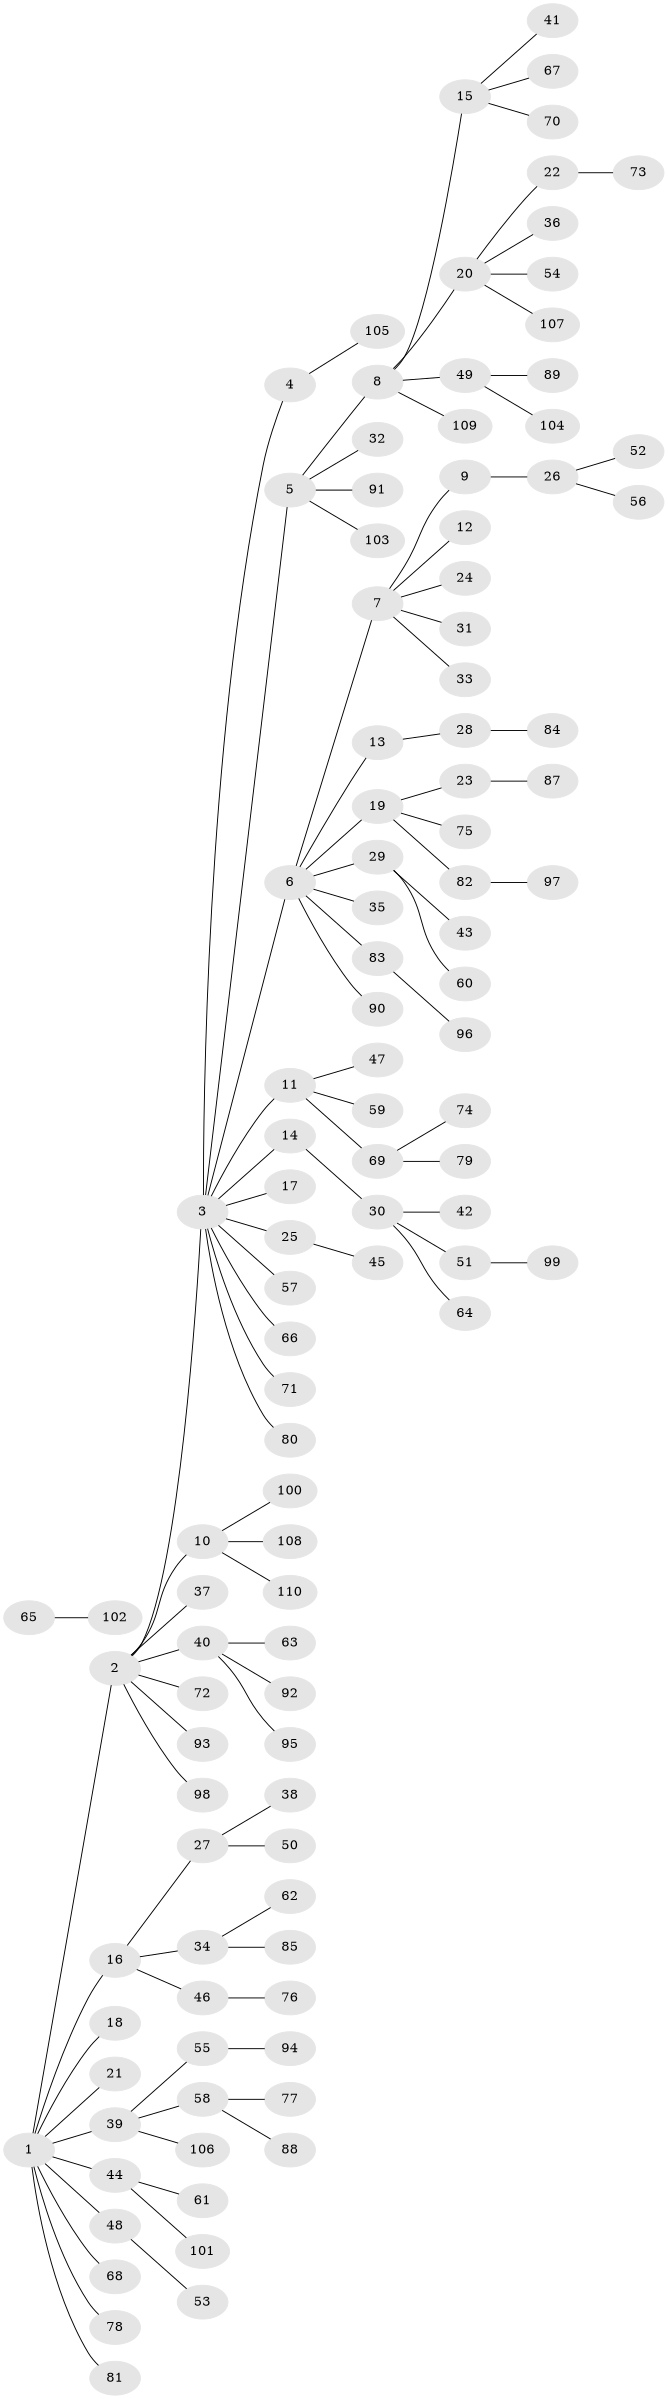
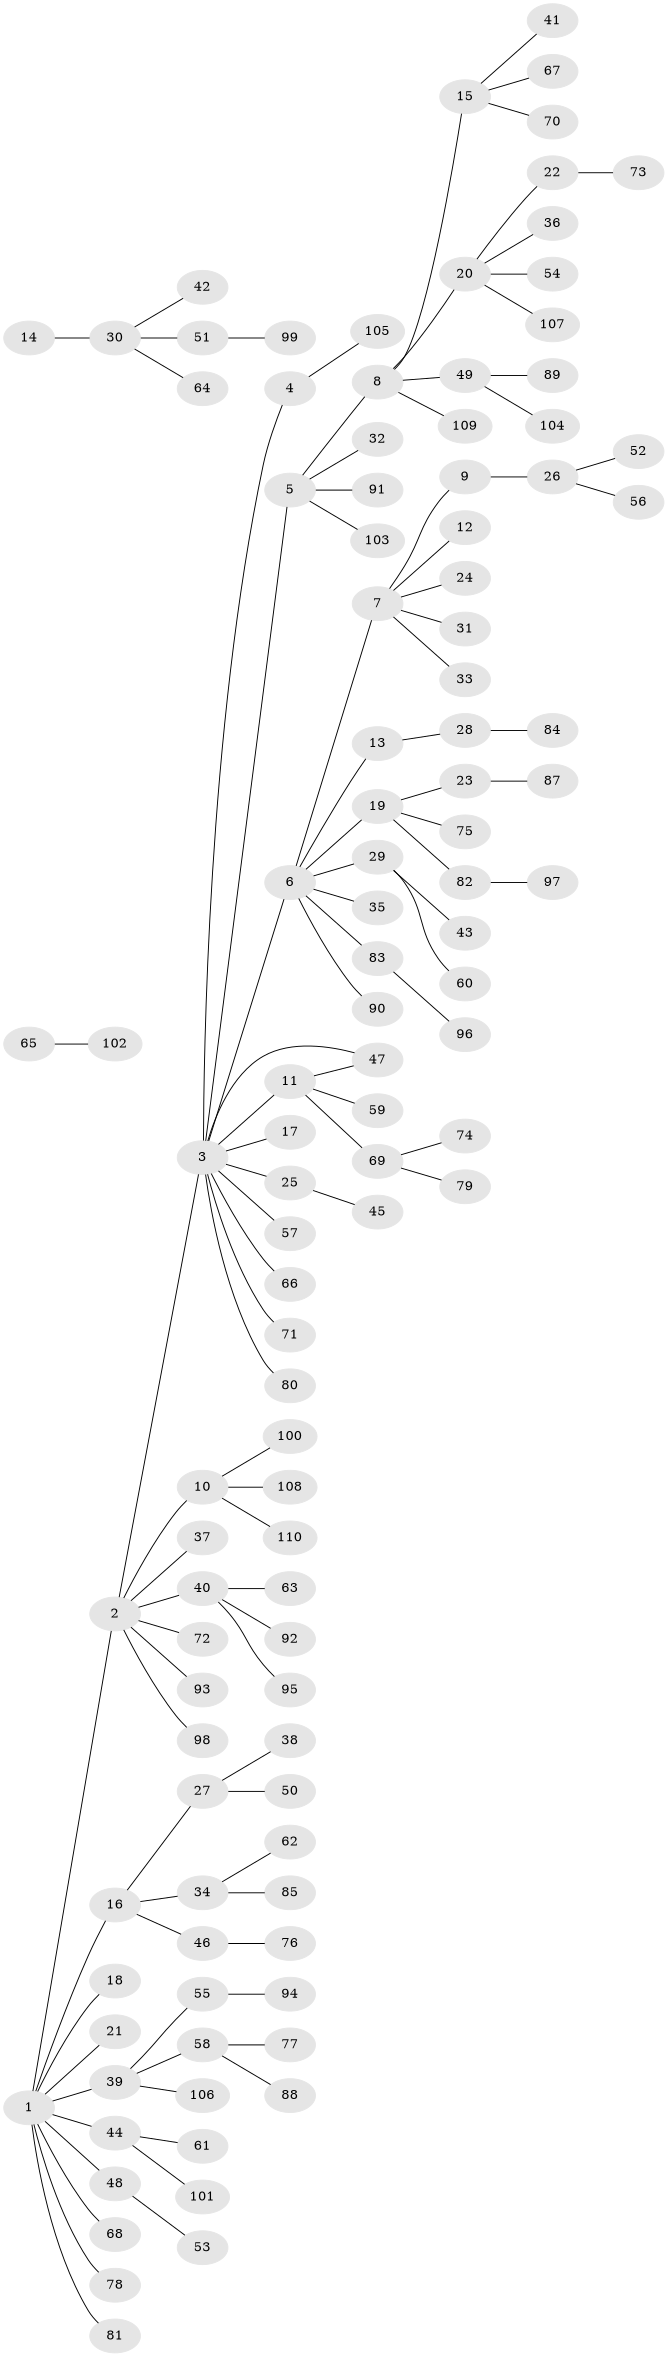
edge "14" -- "3": now "47" -- "3"
